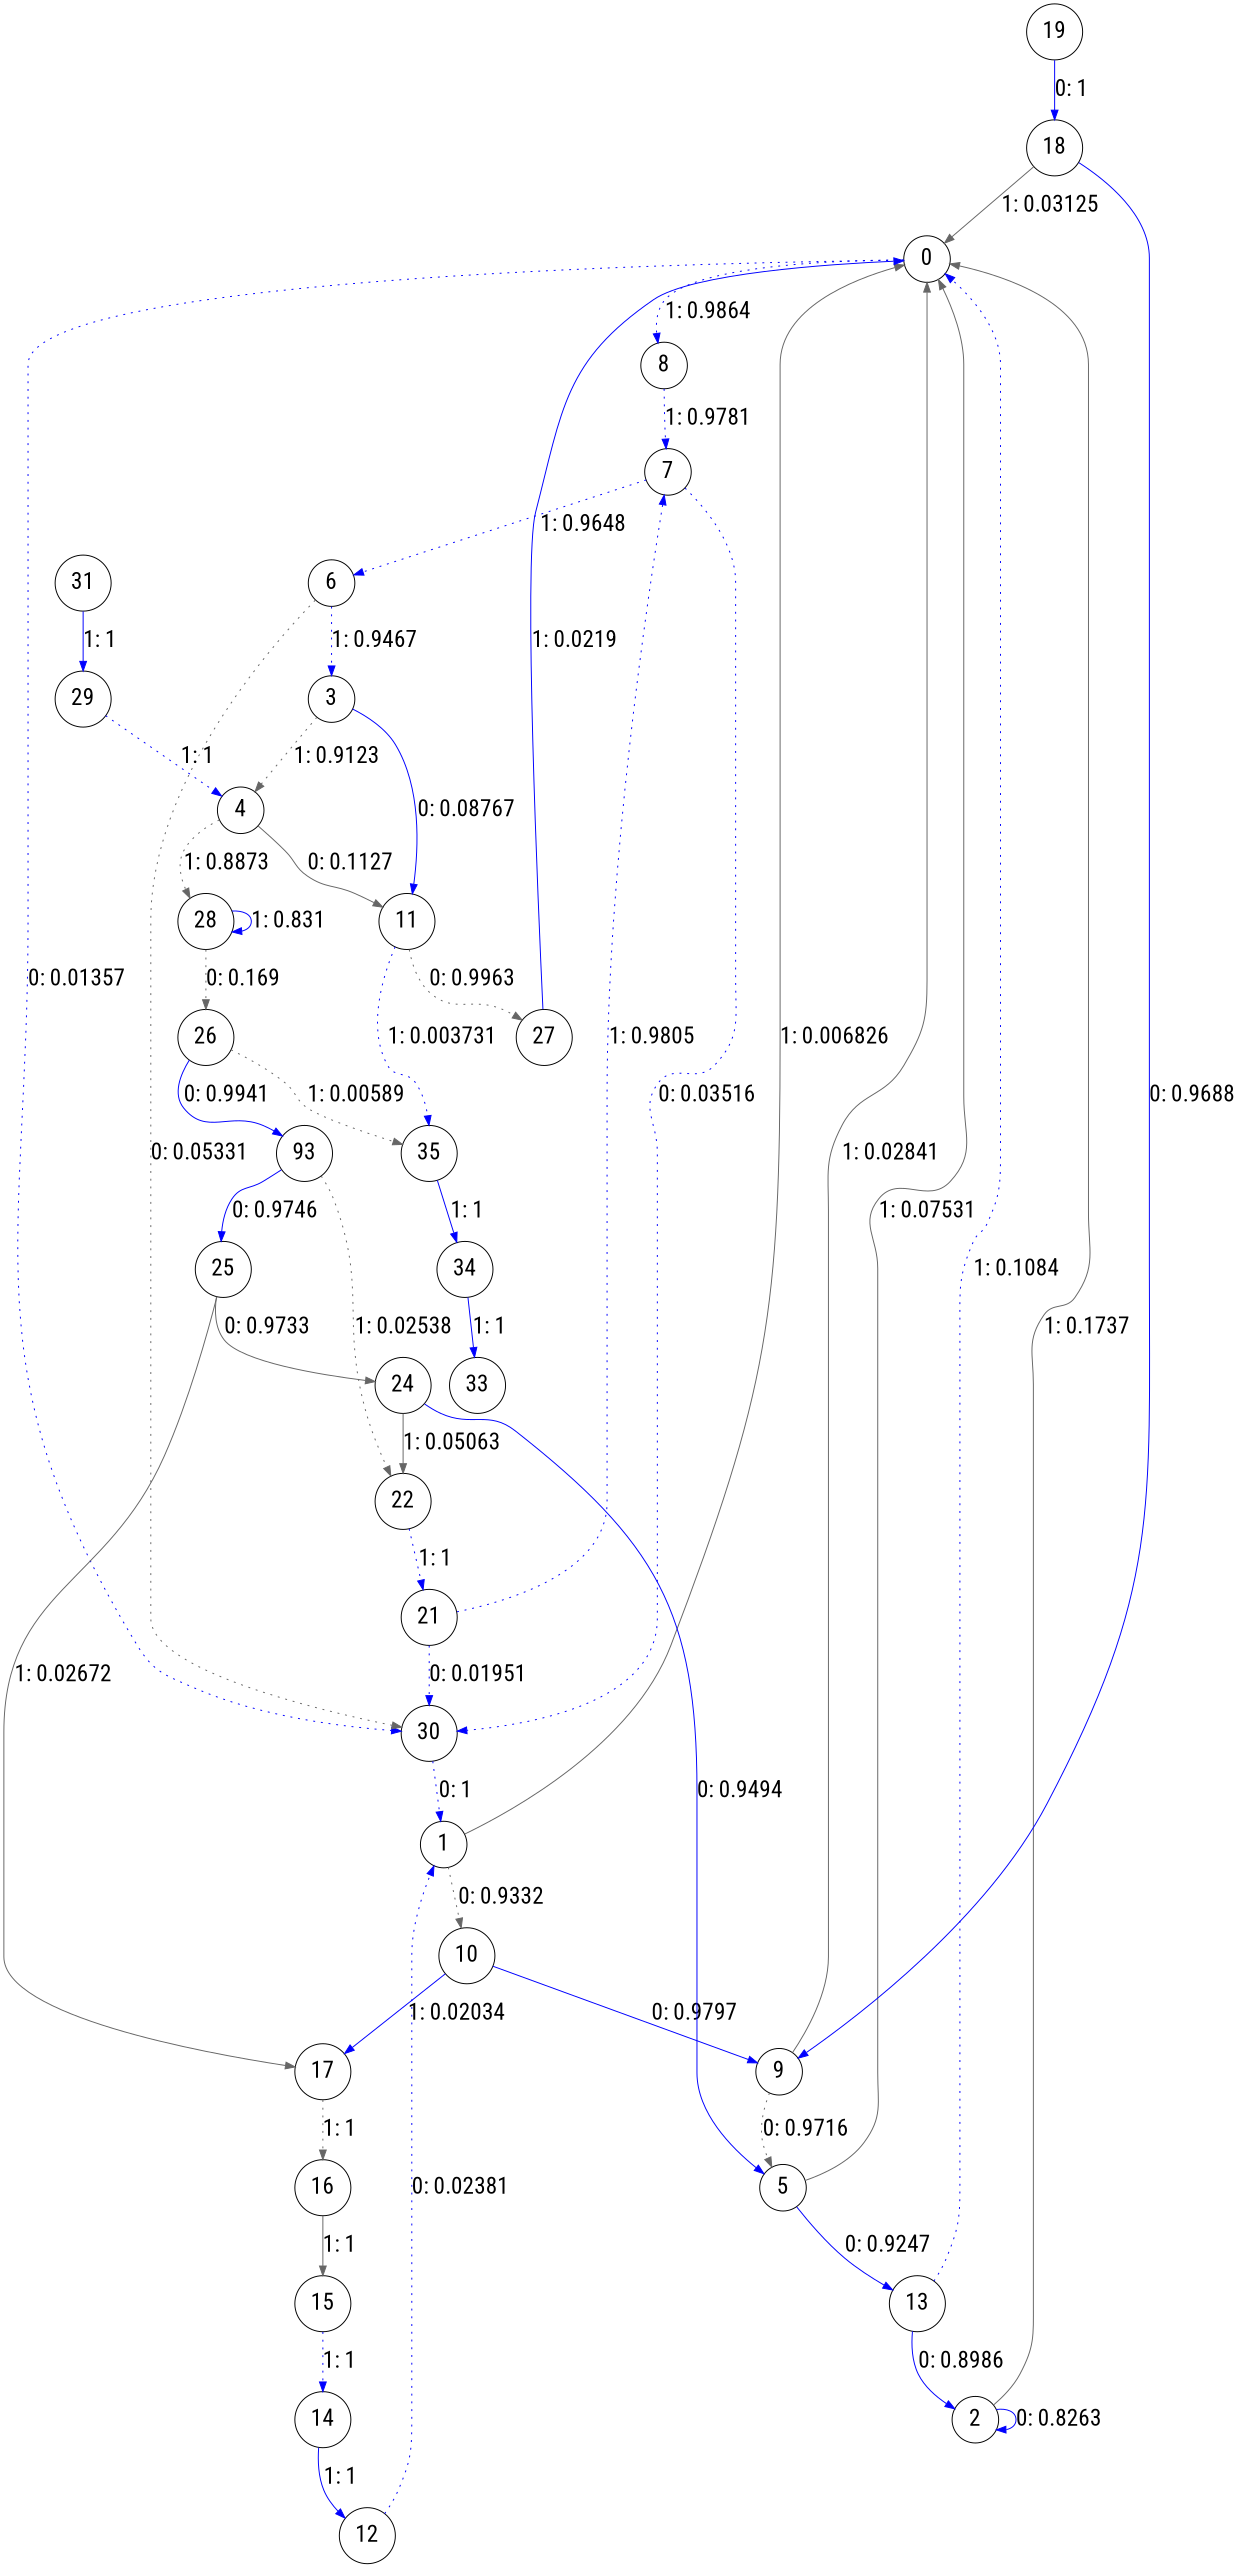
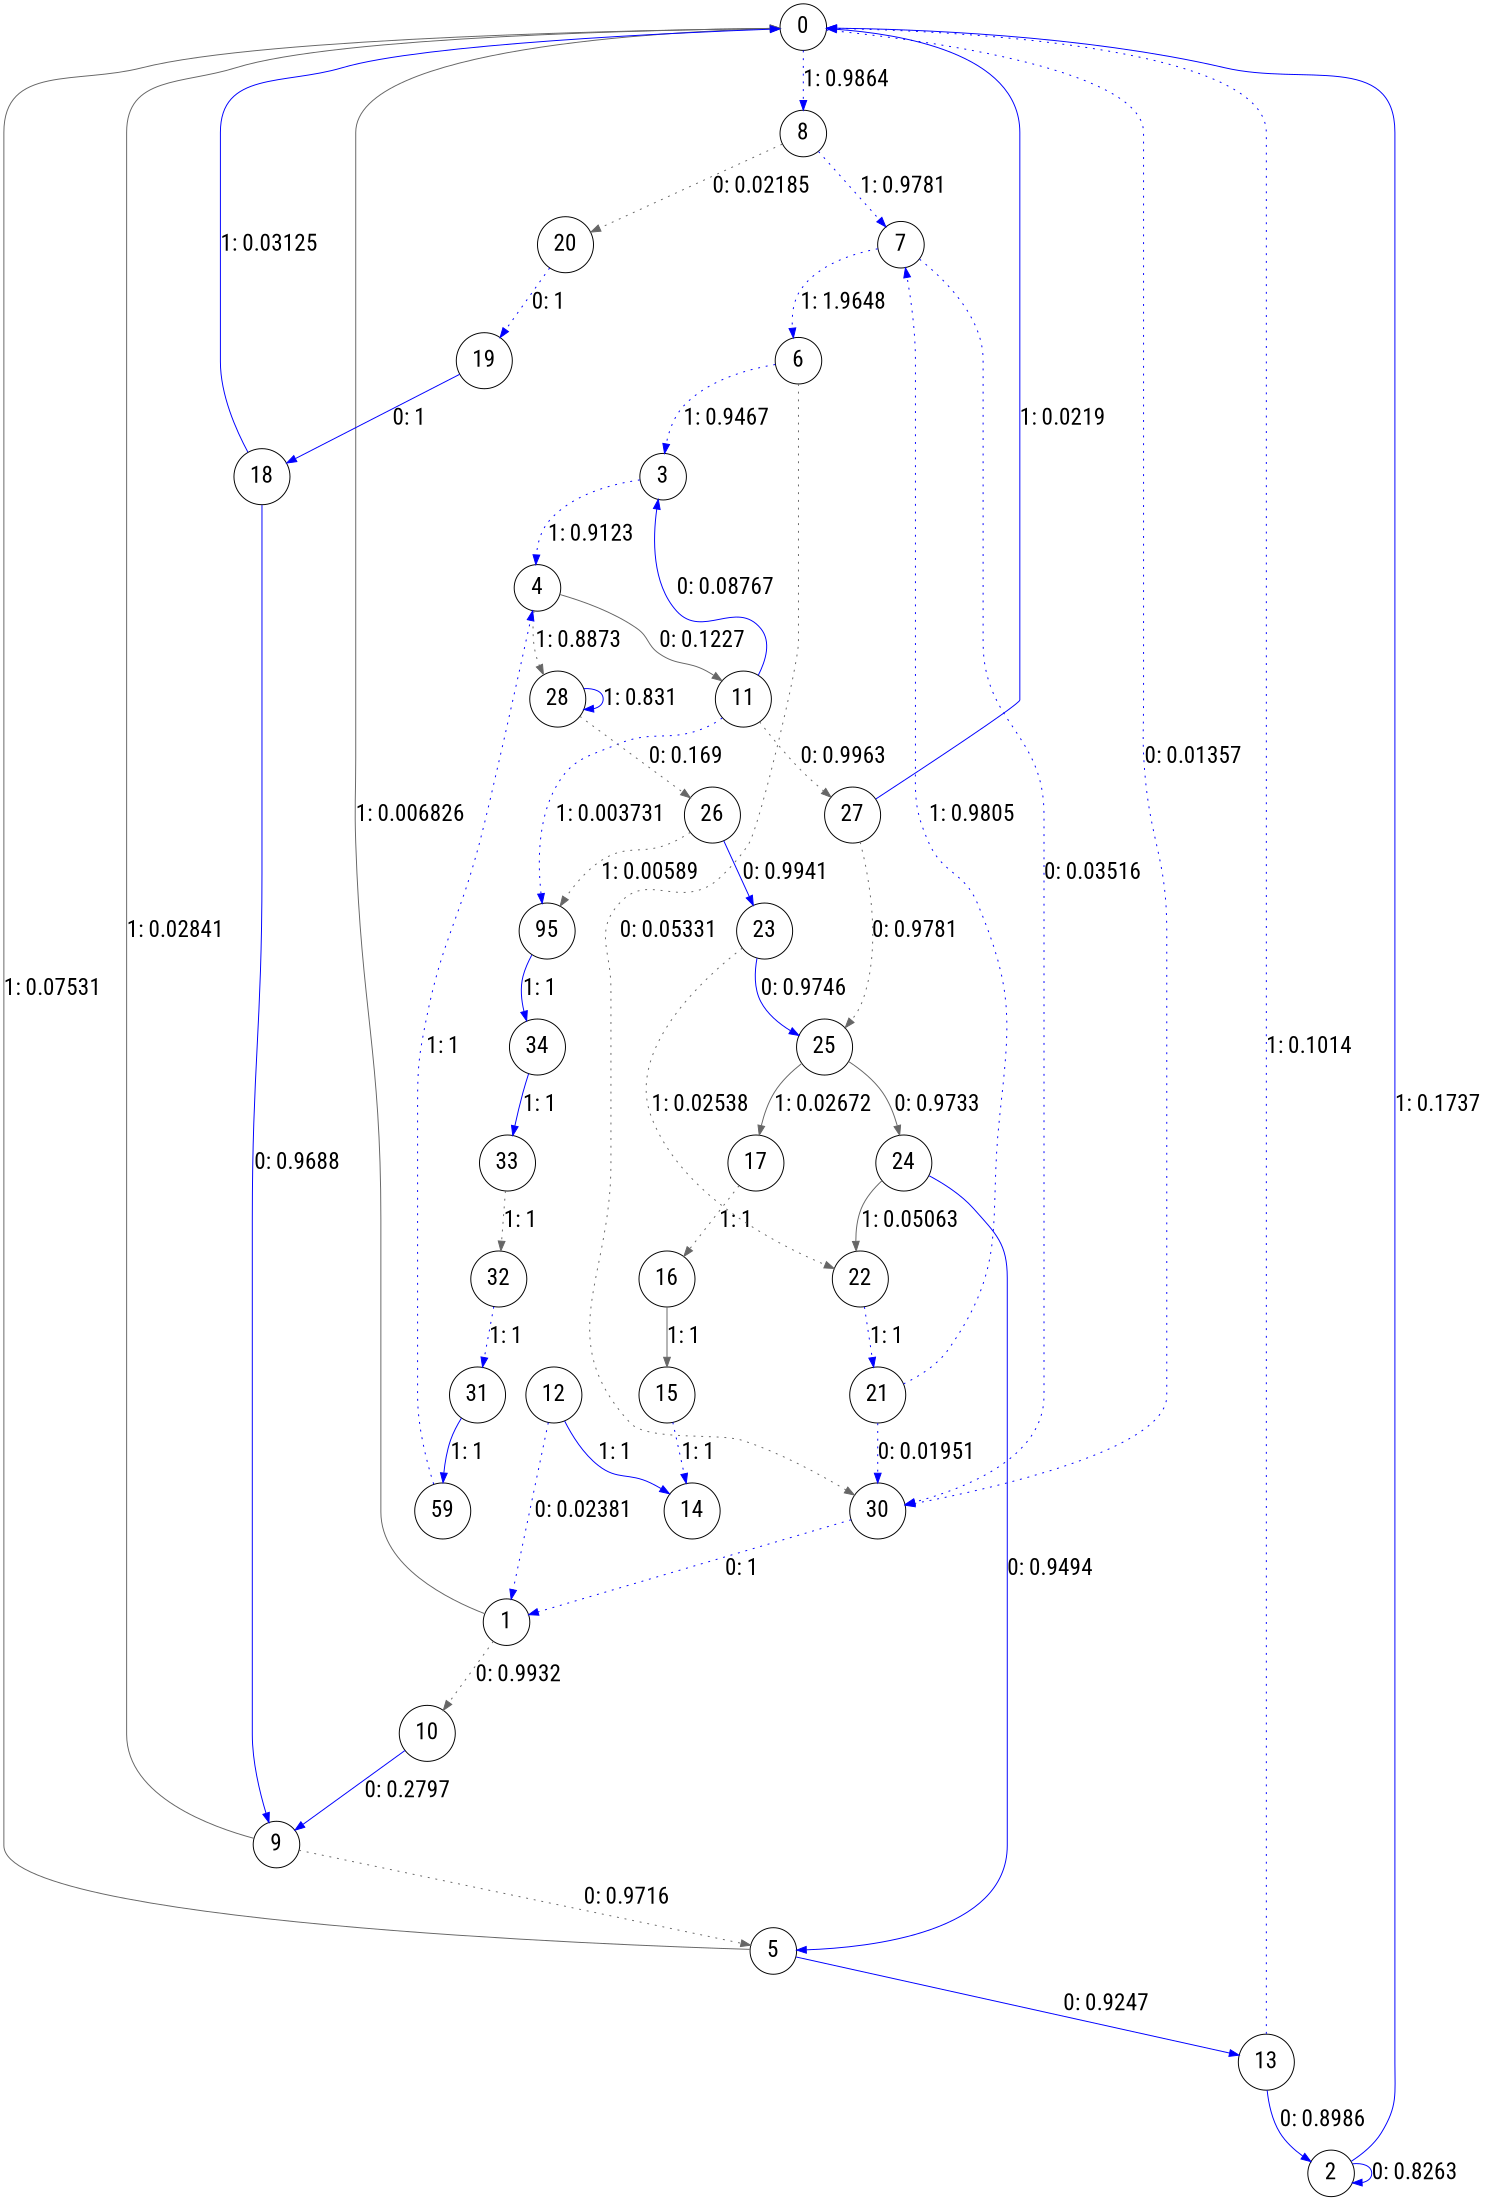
edge "18" -> "0": color gray40 -> blue
node "20": added
edge "7" -> "6": label "1: 0.9648   " -> "1: 1.9648   "
node "29": label "29" -> "59"
edge "3" -> "4": color gray40 -> blue
edge "3" -> "11": reversed
edge "4" -> "11": label "0: 0.1127   " -> "0: 0.1227   "
edge "27" -> "25": added, label "0: 0.9781"
node "93": label "93" -> "23"
node "35": label "35" -> "95"
edge "13" -> "0": label "1: 0.1084   " -> "1: 0.1014   "
node "32": added
edge "2" -> "0": color gray40 -> blue
edge "1" -> "10": label "0: 0.9332   " -> "0: 0.9932   "
edge "10" -> "17": removed, label "1: 0.02034"
edge "10" -> "9": label "0: 0.9797   " -> "0: 0.2797   "
edge "14" -> "12": reversed
